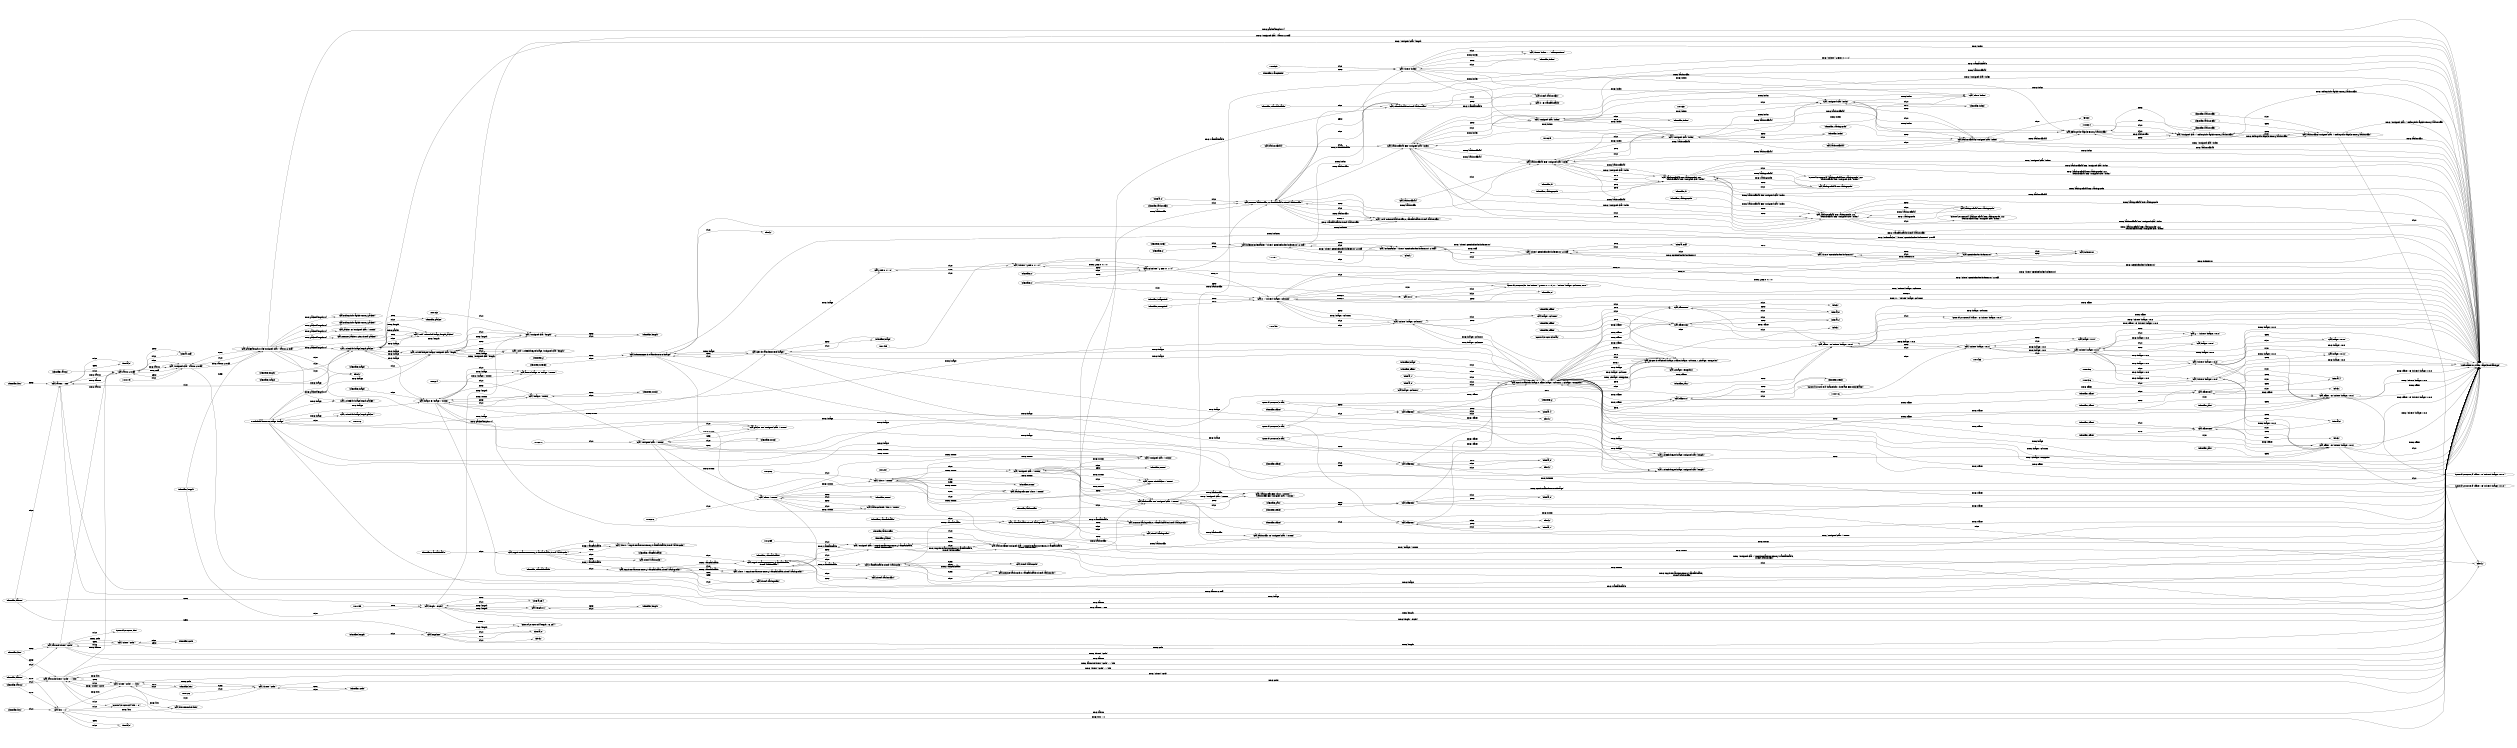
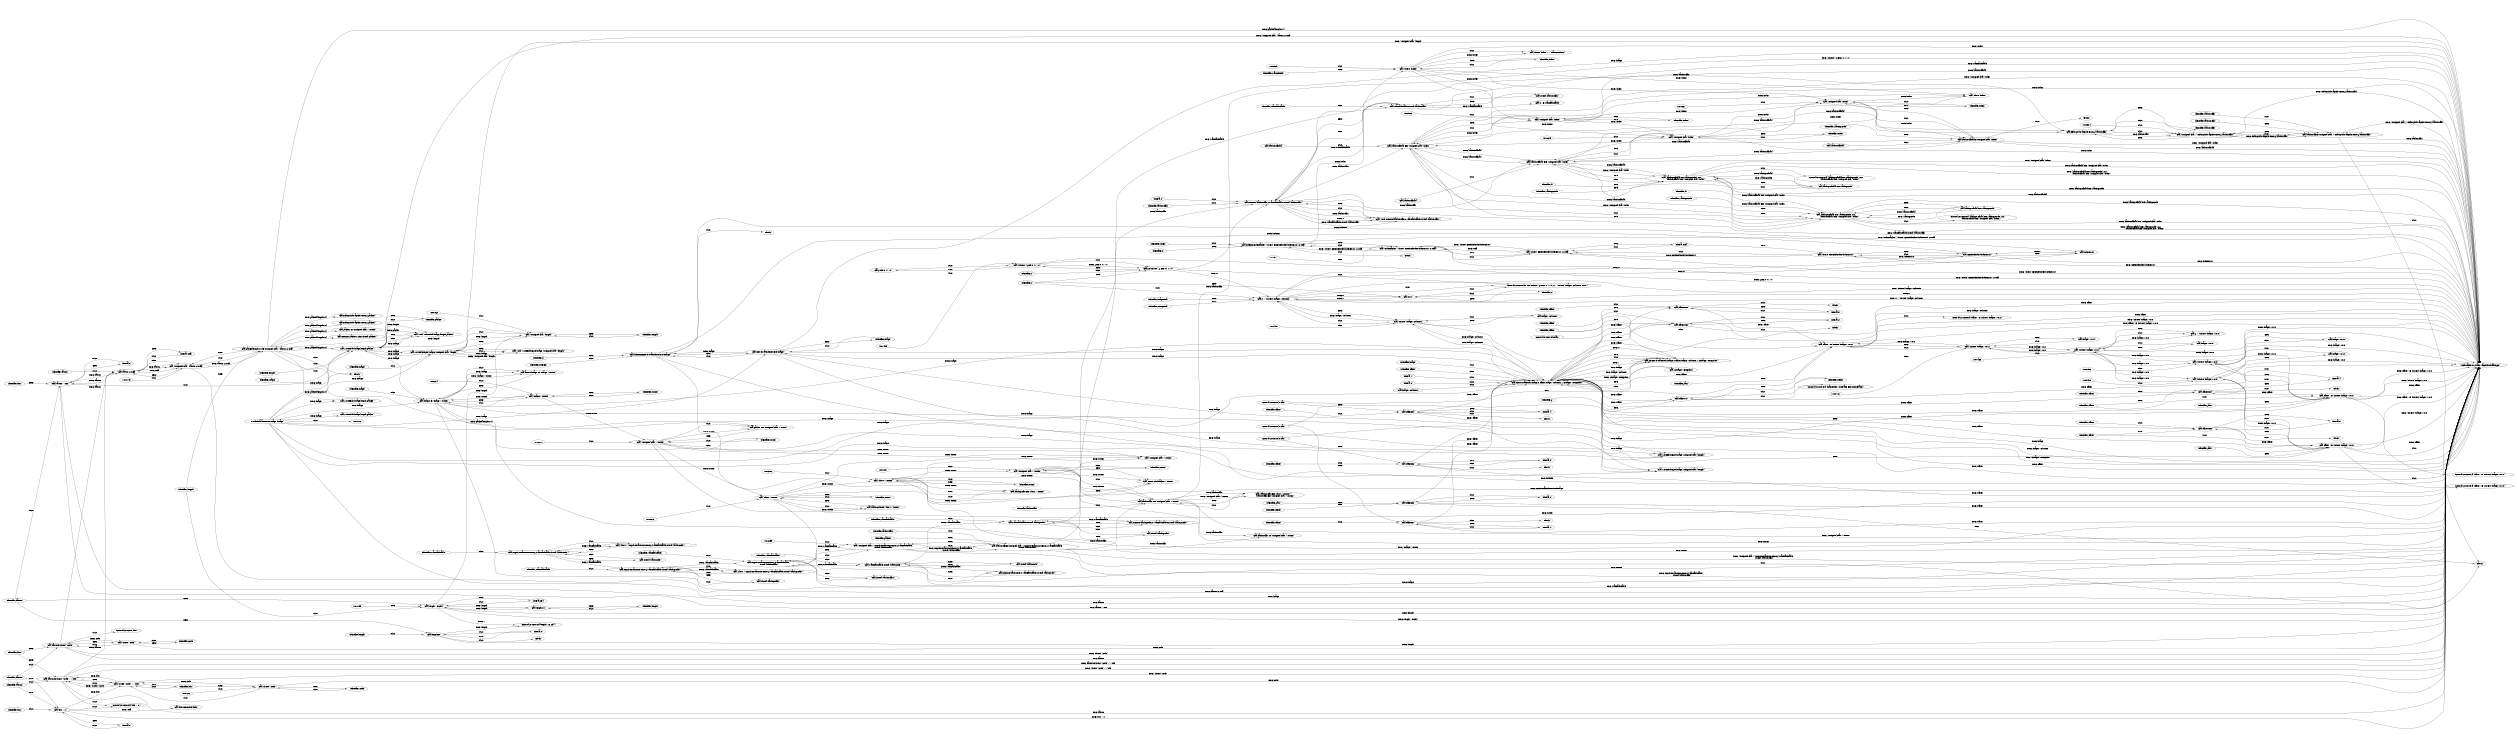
node "1000566": added
edge "(Call,hash_suffix[k]=(unsigned char) index)" -> "(Call,RelinquishMagickMemory(hash_suffix))": removed, label "DDG: hash_suffix[k]"
edge "(Call,indexes+x)" -> "(Call,GetPixelIndex(indexes+x))": label "AST: " -> "NULL: "
edge "(Call,GetVirtualIndexQueue(image))" -> "(Call,y == 0 ? 1 : 0)": now "(Call,GetVirtualIndexQueue(image))" -> "(MethodReturn,static MagickBooleanType)"
edge "(Call,(size_t) (code) << bits)" -> "(Call,bits+=number_bits)": removed, label "DDG: bits"
edge "(Call,bits > 0)" -> "(Call,bits+=number_bits)": label "DDG: bits" -> "DDG: 0xff"
